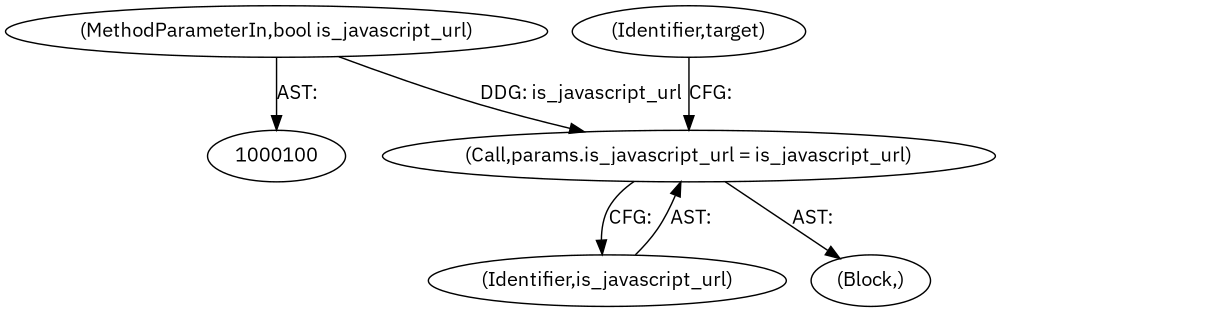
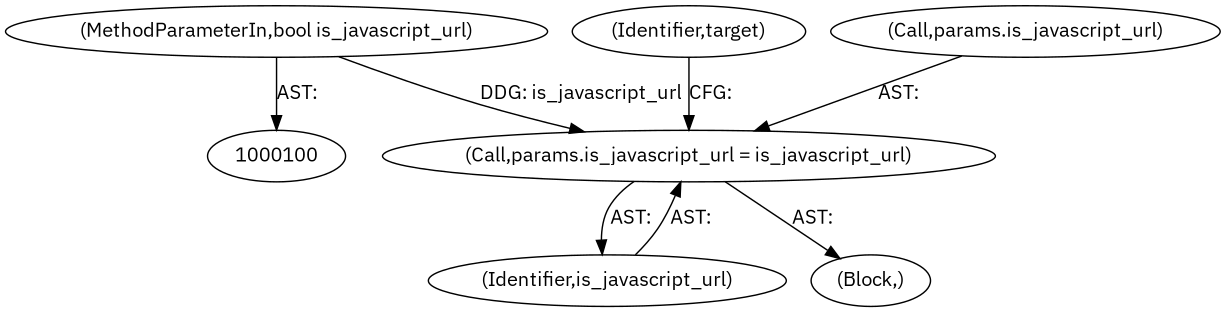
node "(Call,params.is_javascript_url)": added
edge "(Call,params.is_javascript_url = is_javascript_url)" -> "(Identifier,is_javascript_url)": label "CFG: " -> "AST: "
